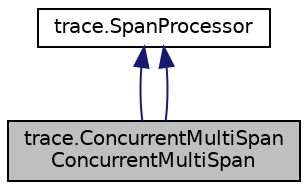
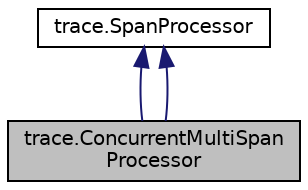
node "trace.ConcurrentMultiSpan ConcurrentMultiSpan": label "trace.ConcurrentMultiSpan ConcurrentMultiSpan" -> "trace.ConcurrentMultiSpan Processor"
